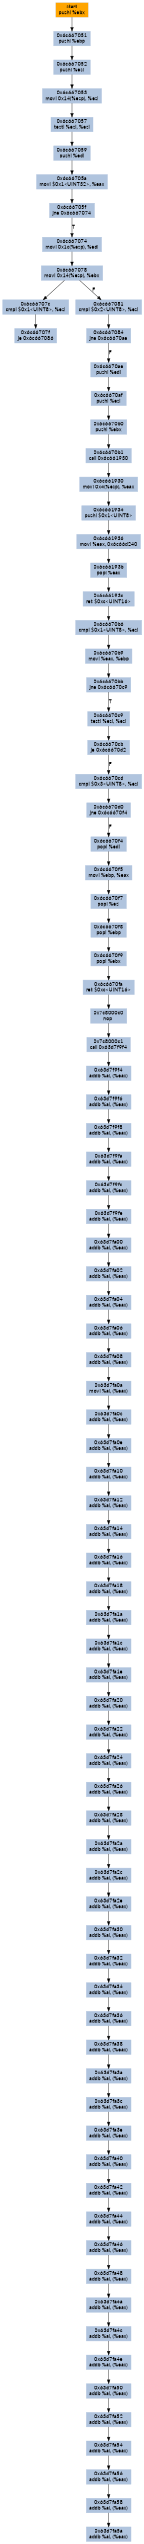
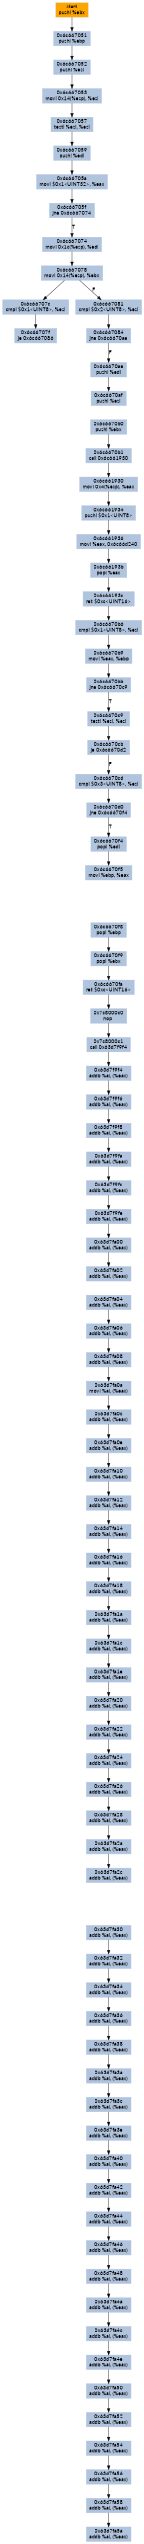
edge "0x6c6670af pushl %esi" -> "0x6c6670b0 pushl %ebx": removed
edge "0x6c6670d0 jne 0x6c6670f4" -> "0x6c6670f4 popl %edi": label "F" -> "T"
node "0x6c6670f7 popl %esi": removed
edge "0x63d7fa02 addb %al, (%eax)" -> "0x63d7fa04 addb %al, (%eax)": removed
node "0x63d7fa2e addb %al, (%eax)": removed
